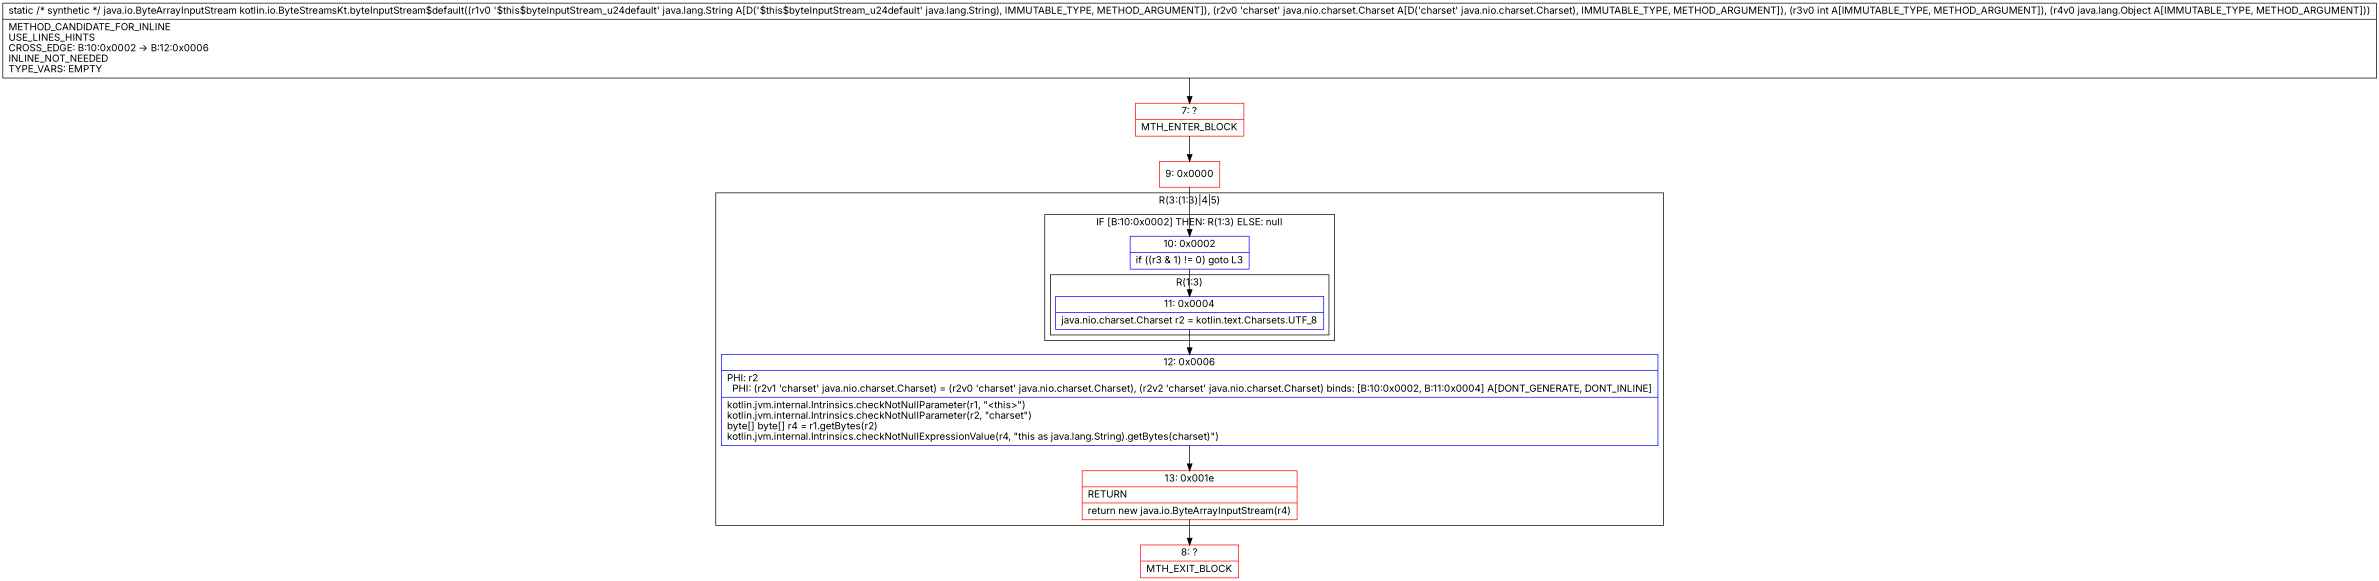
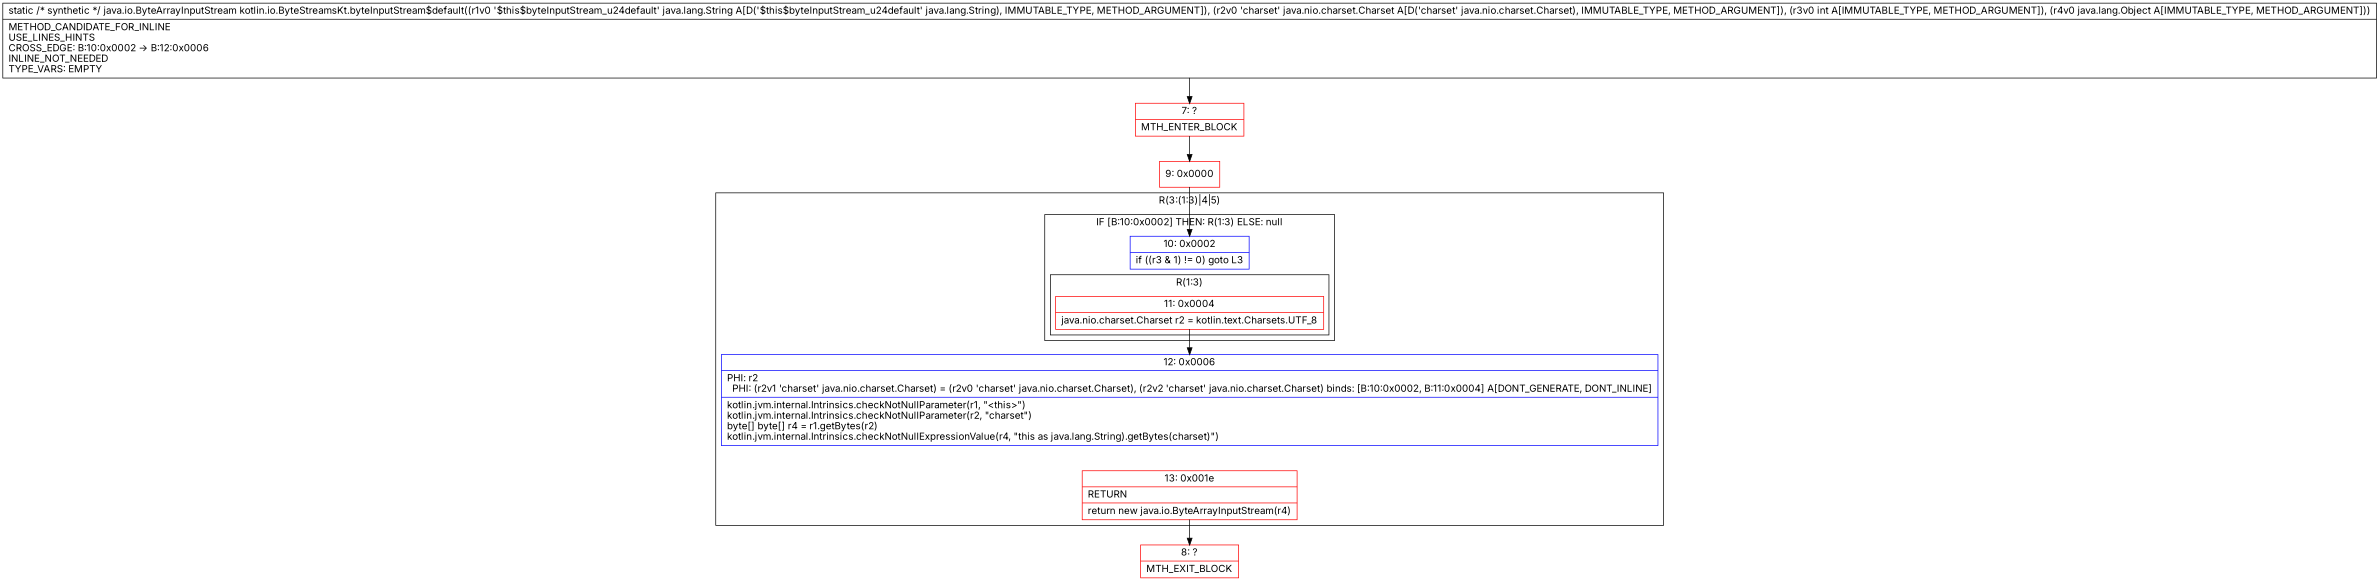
edge "10: 0x0002" -> "11: 0x0004": removed
node "11: 0x0004": color blue -> red
edge "12: 0x0006" -> "13: 0x001e": removed
